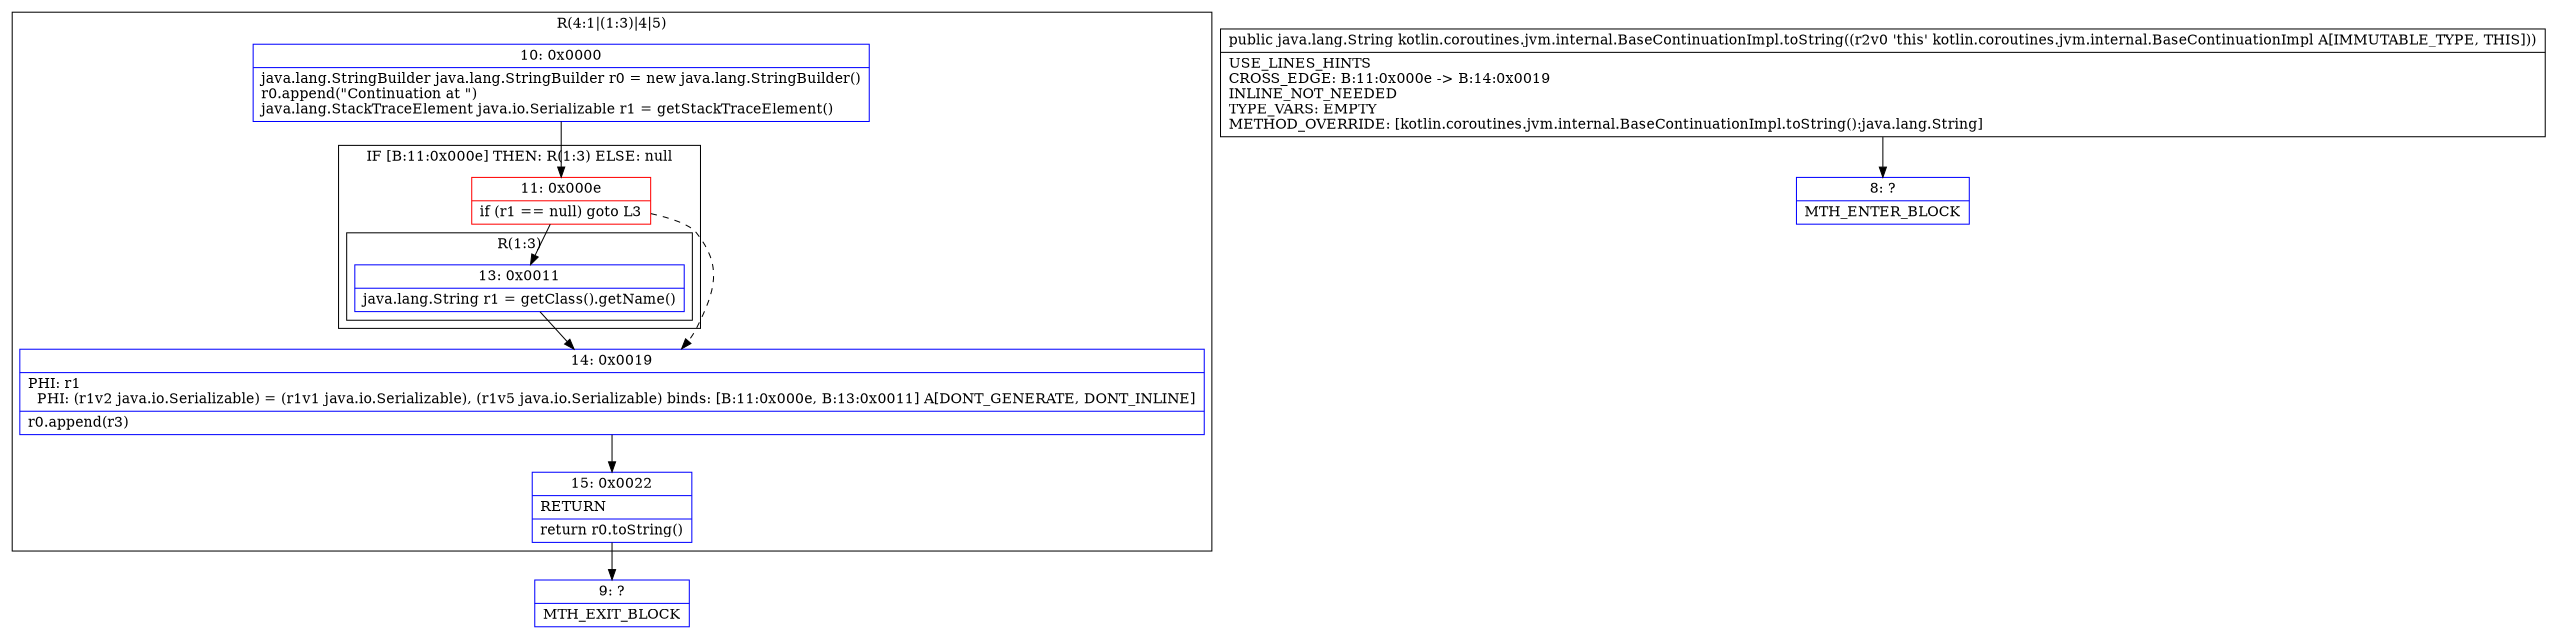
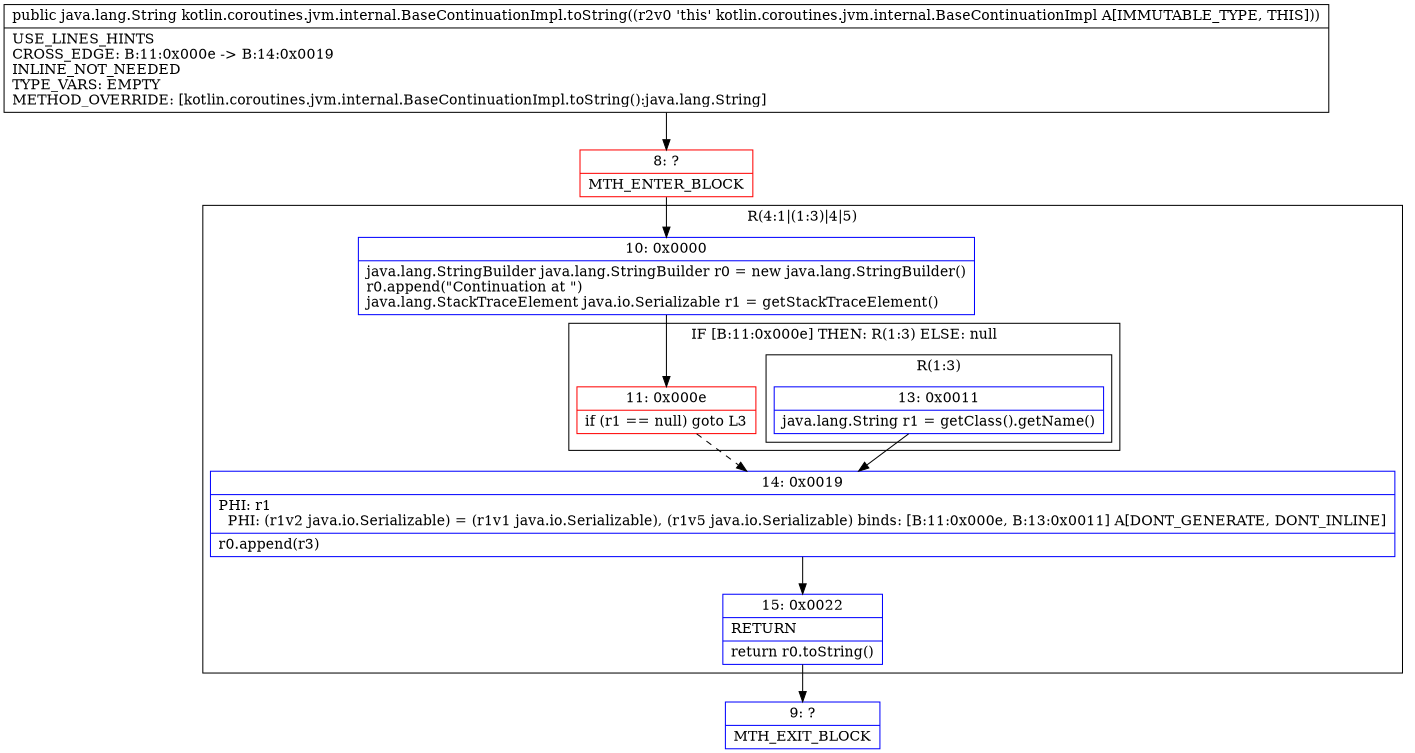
node "8: ?": color blue -> red
edge "8: ?" -> "10: 0x0000": added
edge "11: 0x000e" -> "13: 0x0011": removed
